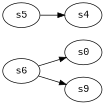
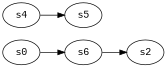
edge "s5" -> "s4": reversed
edge "s6" -> "s0": reversed
node "s9": label "s9" -> "s2"
